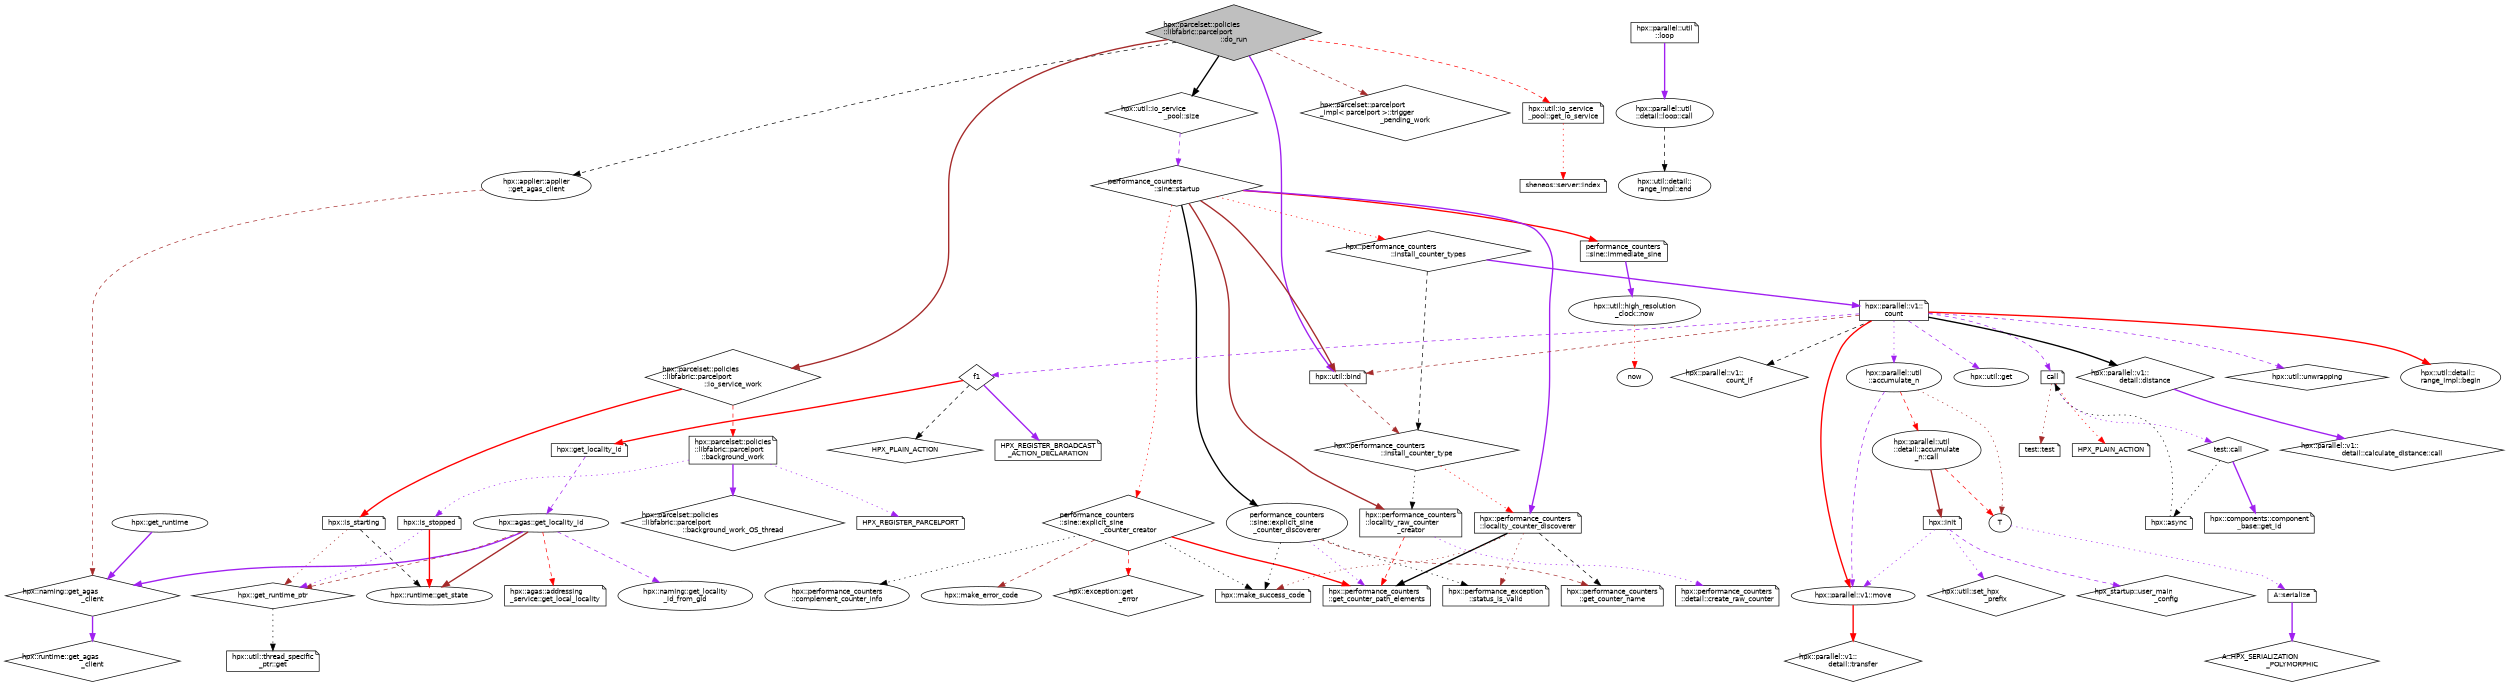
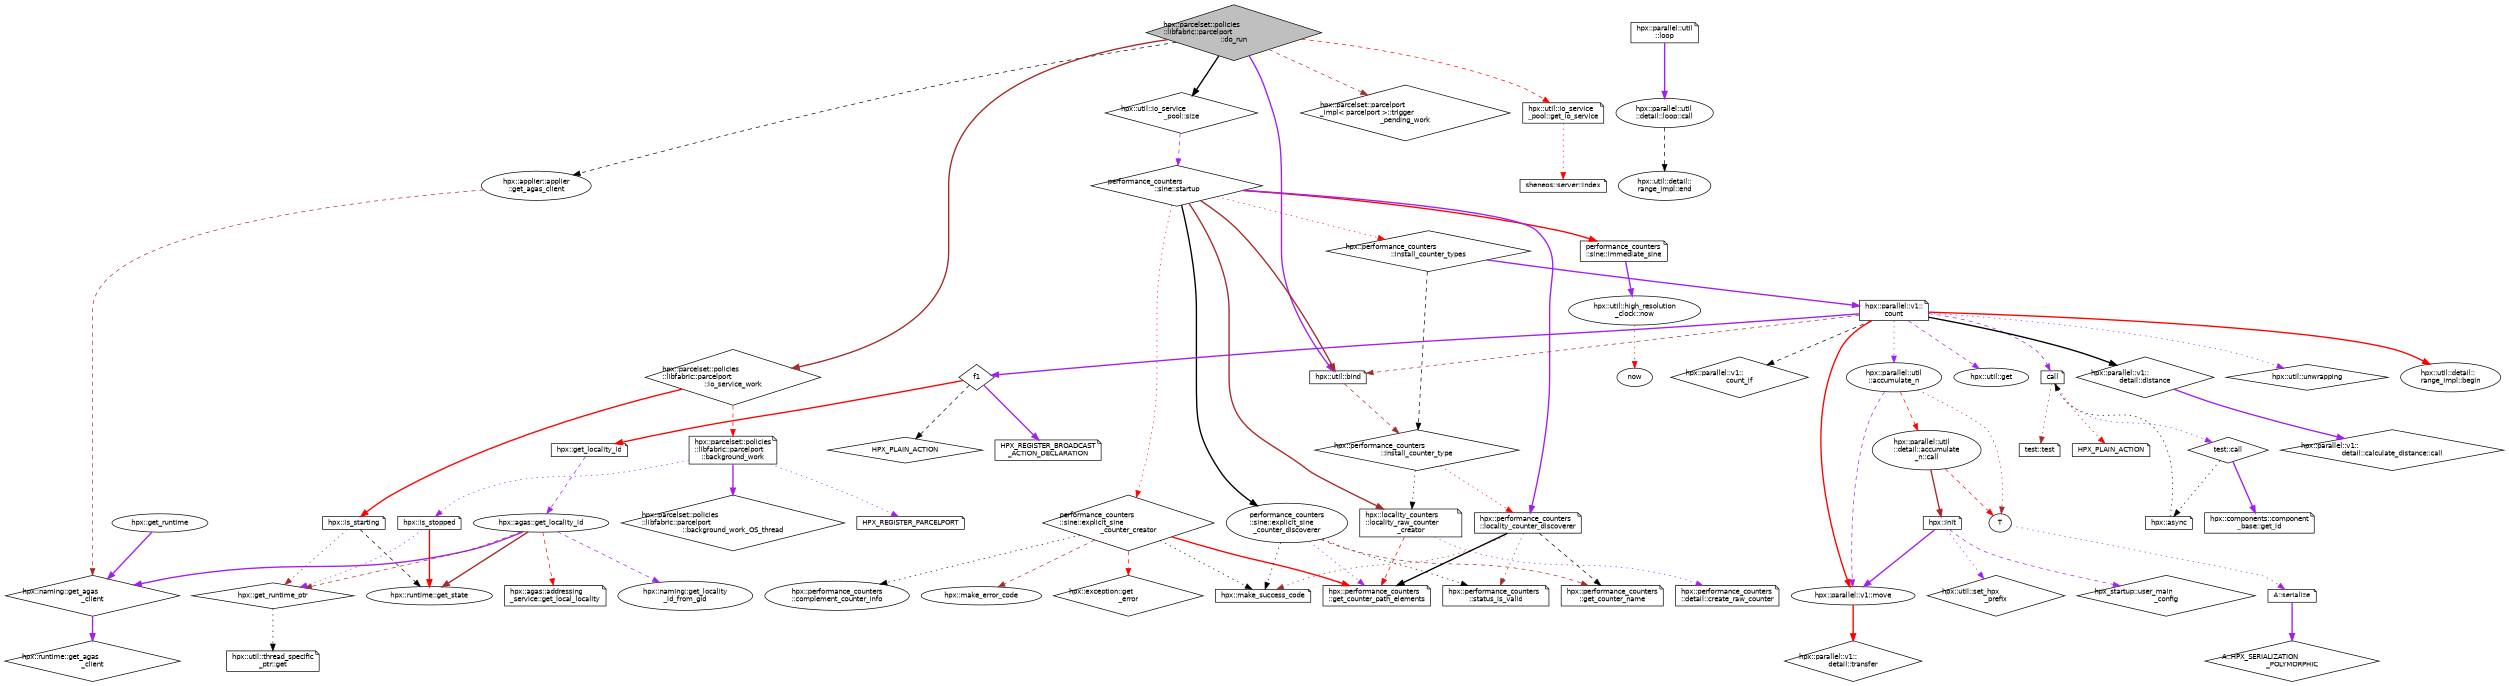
edge "hpx::parallel::v1:: count" -> "hpx::util::unwrapping": style dashed -> dotted
edge "hpx::parallel::v1:: count" -> "f1": style dashed -> bold
node "hpx::performance_counters ::locality_raw_counter _creator": label "hpx::performance_counters ::locality_raw_counter _creator" -> "hpx::locality_counters ::locality_raw_counter _creator"
edge "hpx::init" -> "hpx::parallel::v1::move": style dotted -> bold
node "hpx::performance_exception ::status_is_valid": label "hpx::performance_exception ::status_is_valid" -> "hpx::performance_counters ::status_is_valid"
